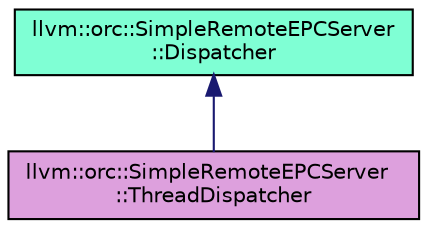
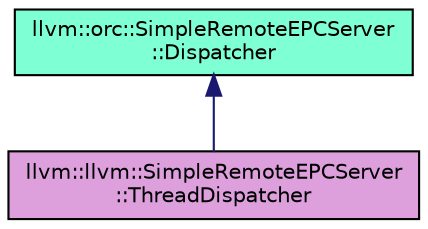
node "llvm::orc::SimpleRemoteEPCServer ::ThreadDispatcher": label "llvm::orc::SimpleRemoteEPCServer ::ThreadDispatcher" -> "llvm::llvm::SimpleRemoteEPCServer ::ThreadDispatcher"
